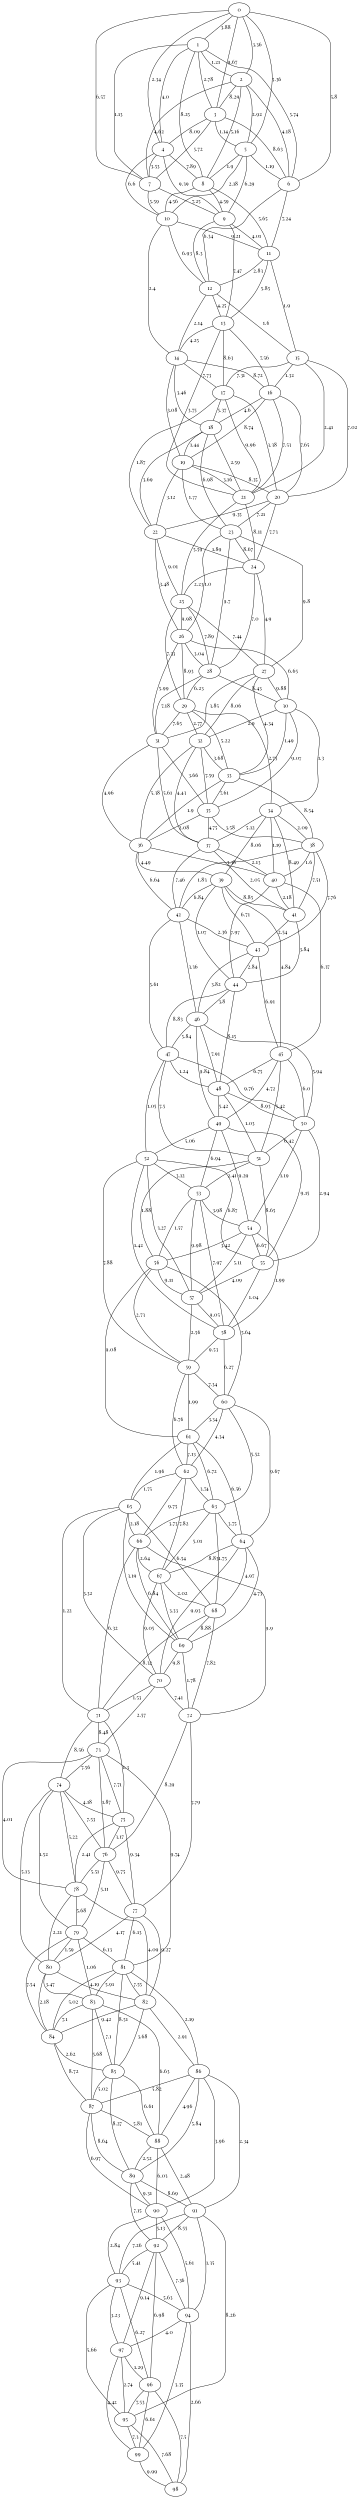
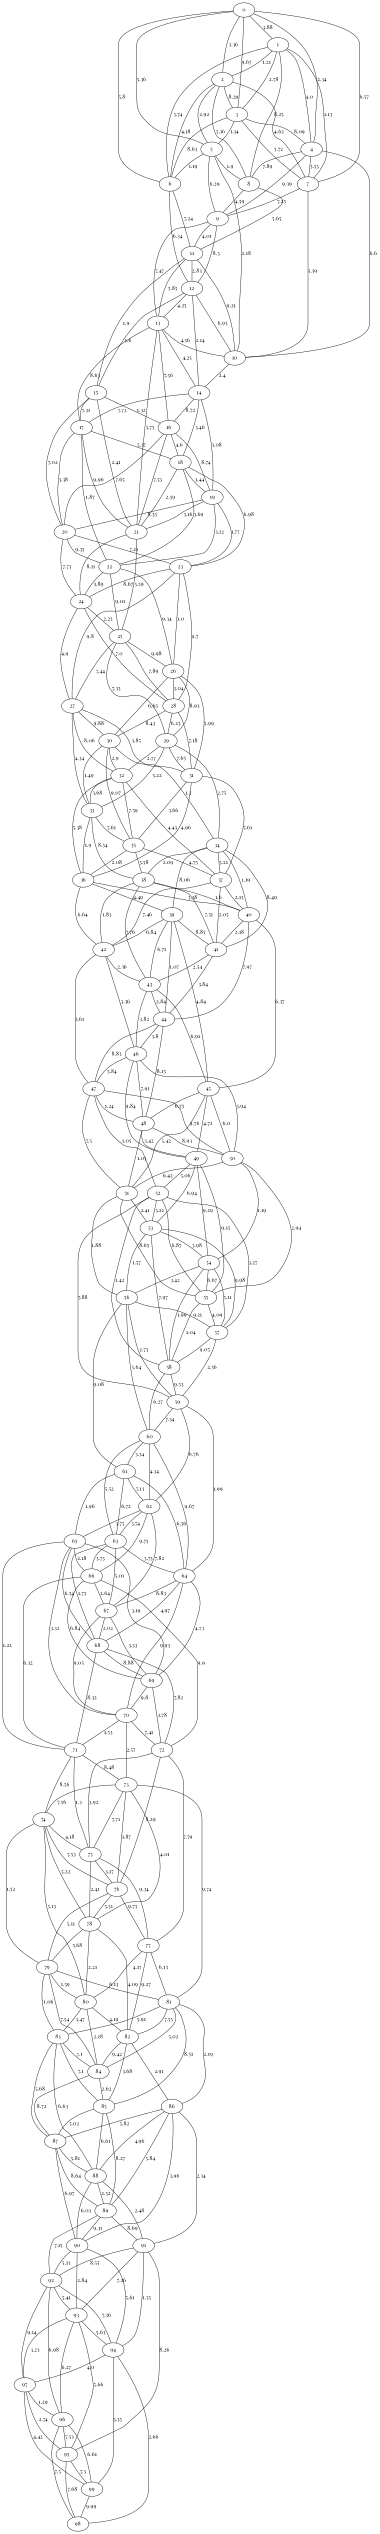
edge "8" -- "10": now "13" -- "10"
edge "22" -- "26": label "3.48" -> "9.34"
edge "59" -- "61": now "59" -- "64"
edge "72" -- "75": added, label "3.92"
